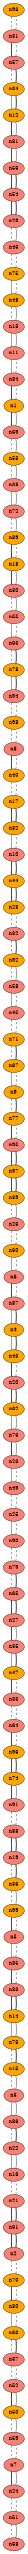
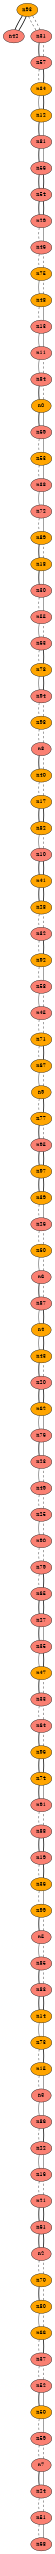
node "n42": added
node "n1": label "n1" -> "n0"
node "n44": label "n44" -> "n41"
